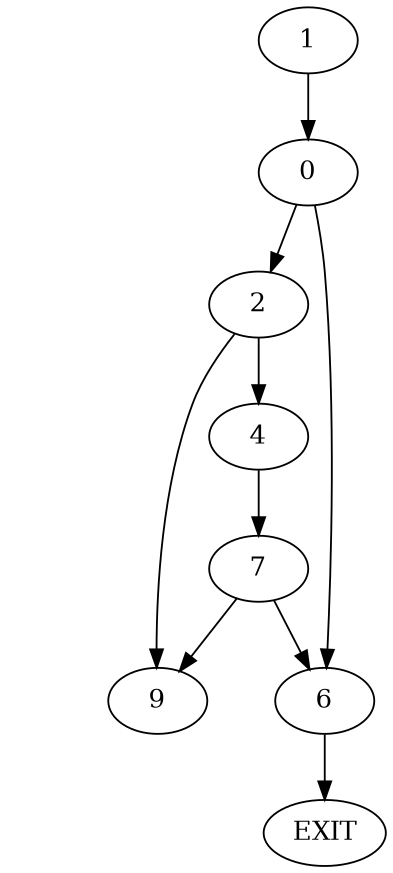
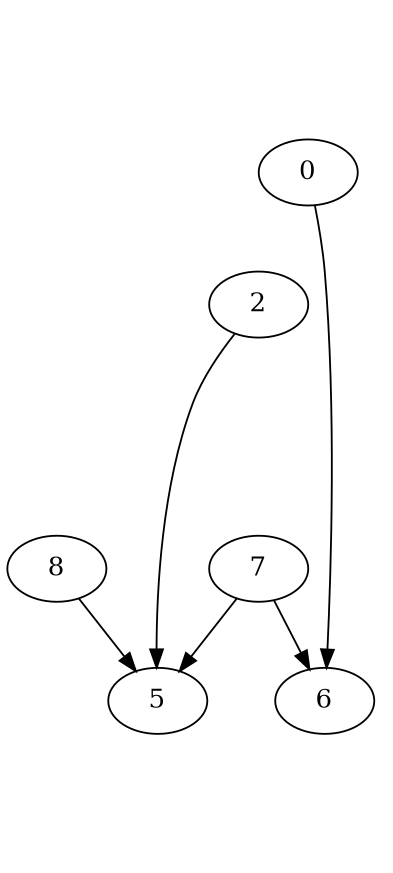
node "1": removed
edge "0" -> "2": removed
node "4": removed
node "8": added
node "9": label "9" -> "5"
node "EXIT": removed
